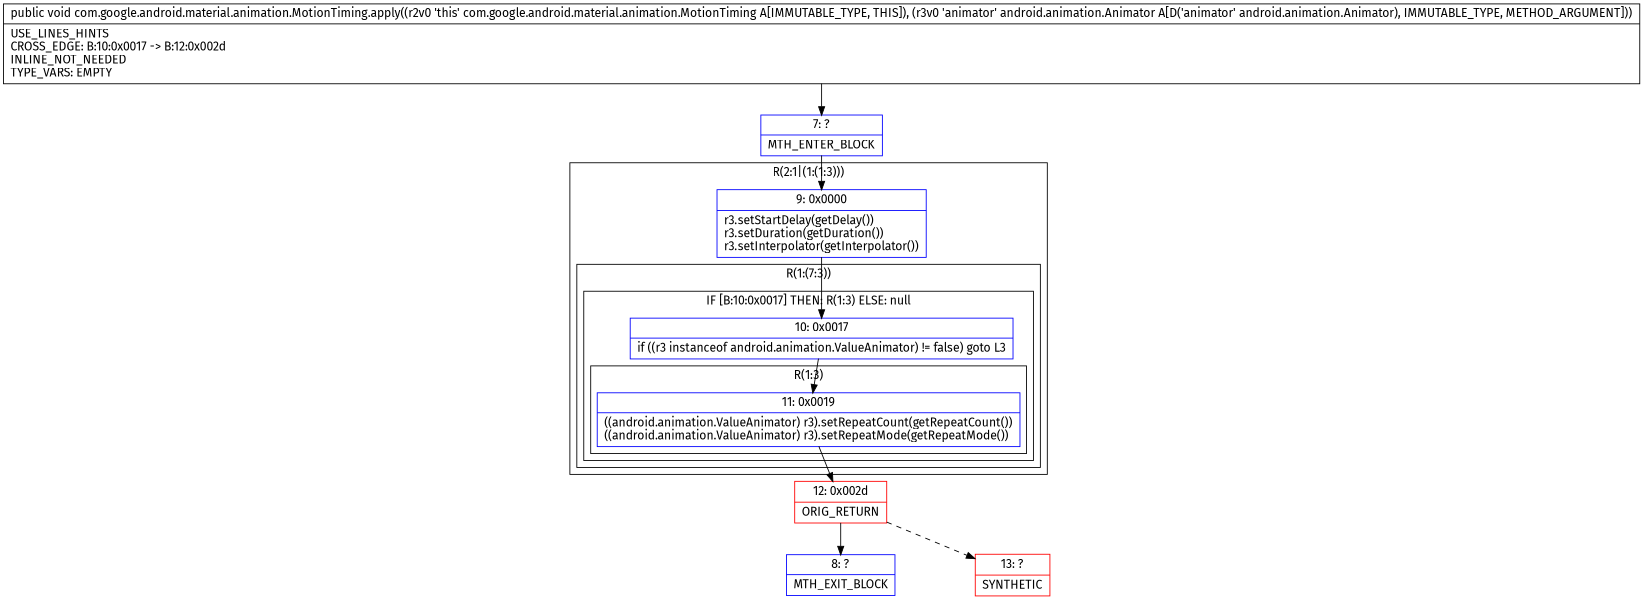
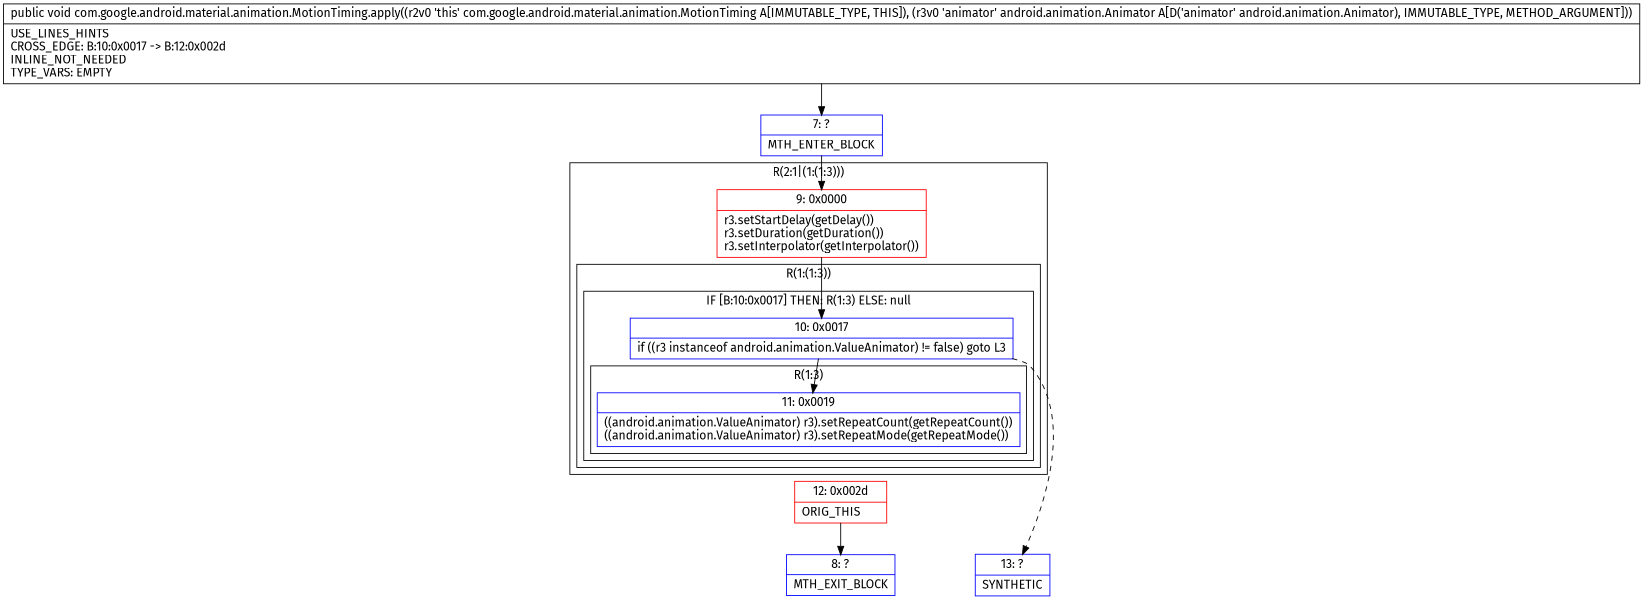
node "9: 0x0000": color blue -> red
cluster "R(1:(7:3))": label "R(1:(7:3))" -> "R(1:(1:3))"
edge "11: 0x0019" -> "12: 0x002d": removed
node "12: 0x002d": text "ORIG_RETURN" -> "ORIG_THIS"
edge "12: 0x002d" -> "13: ?": now "10: 0x0017" -> "13: ?"
node "13: ?": color red -> blue
